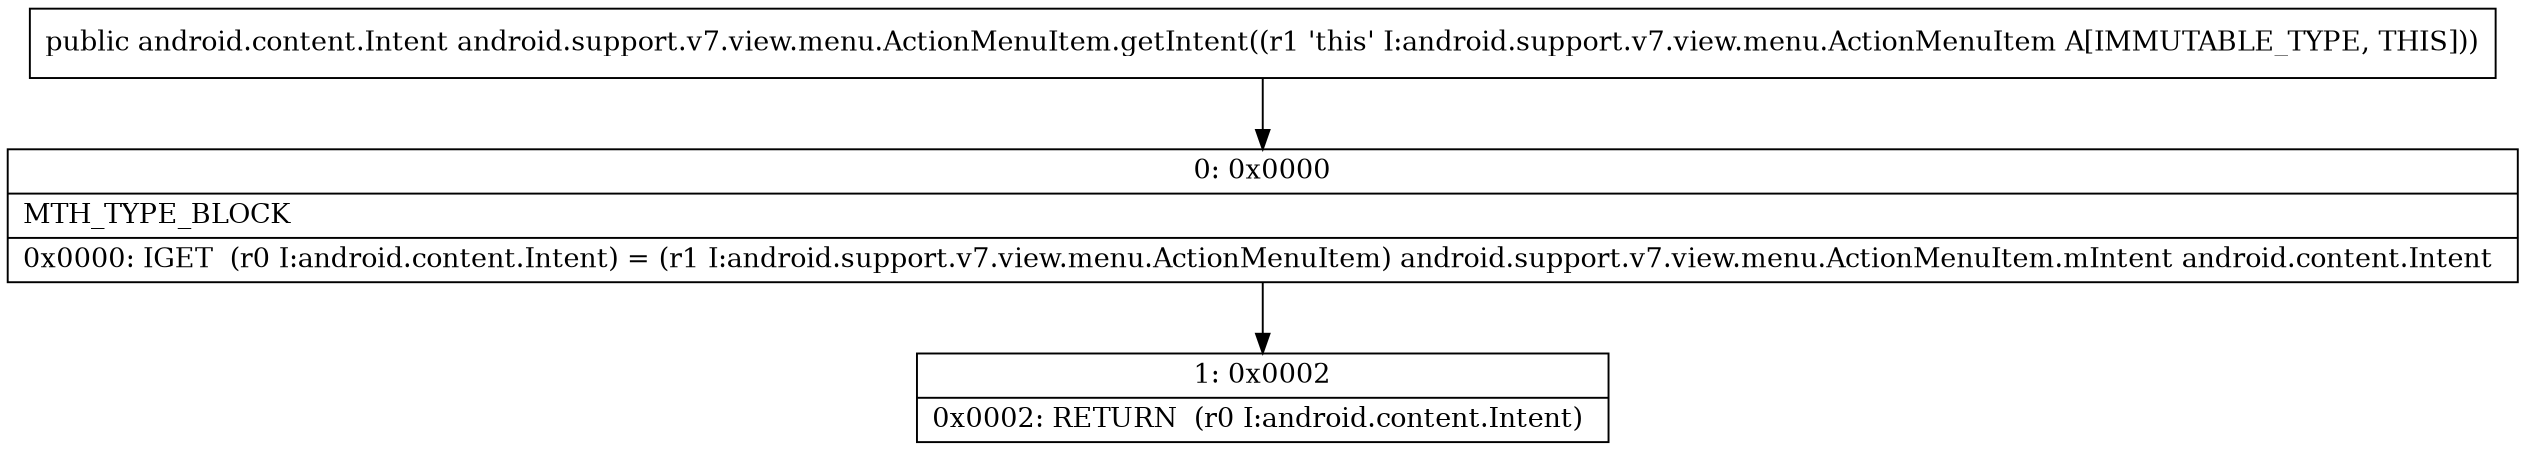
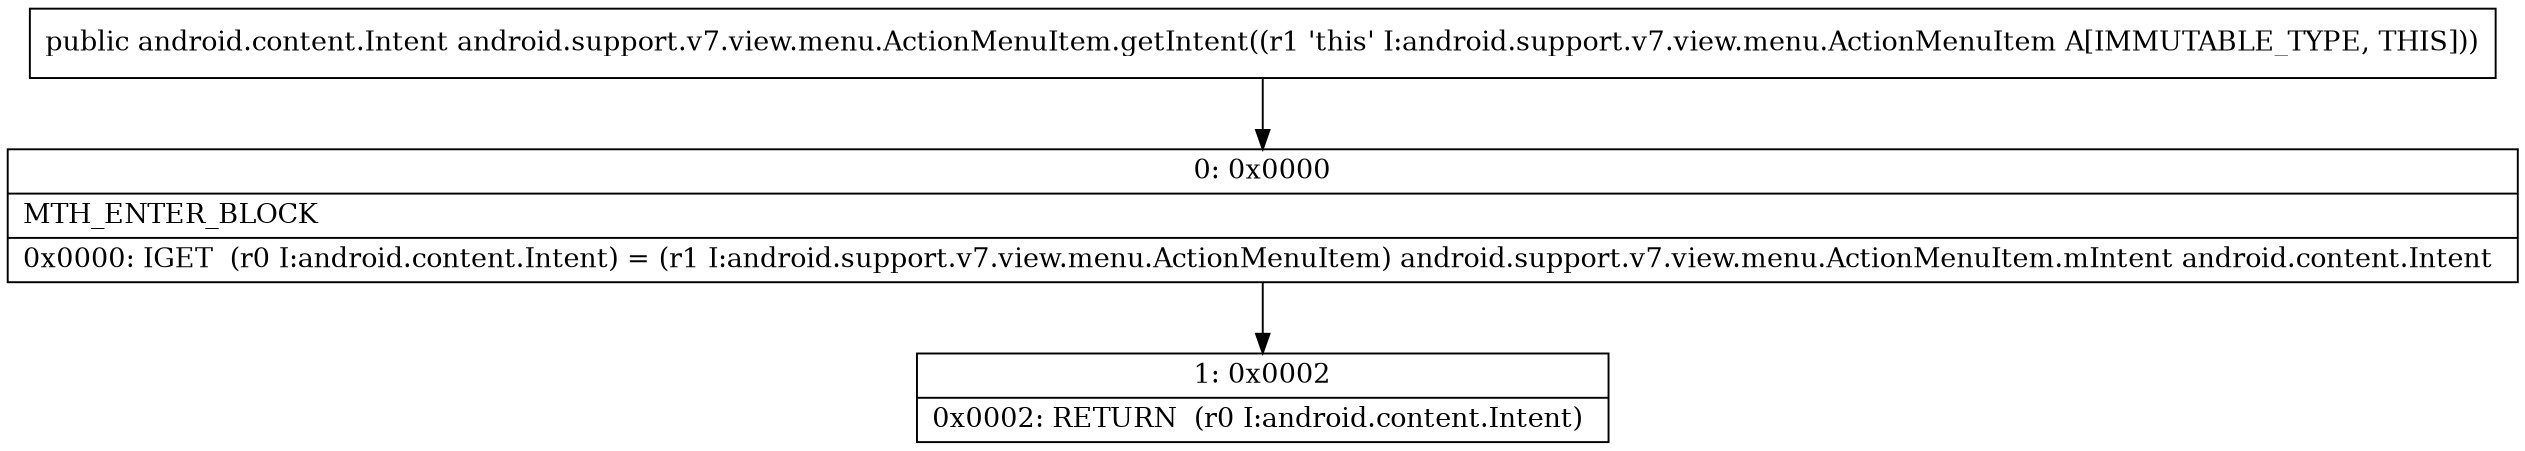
node "0: 0x0000": text "MTH_TYPE_BLOCK" -> "MTH_ENTER_BLOCK"
